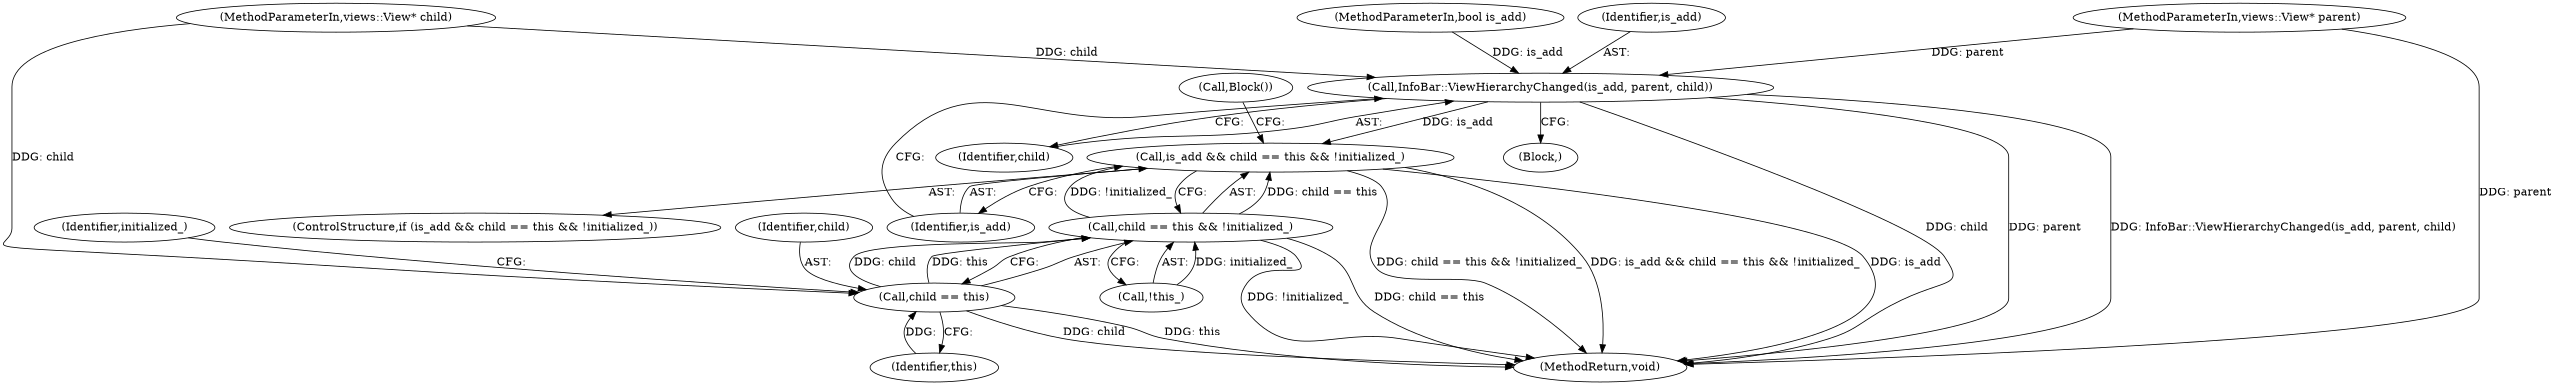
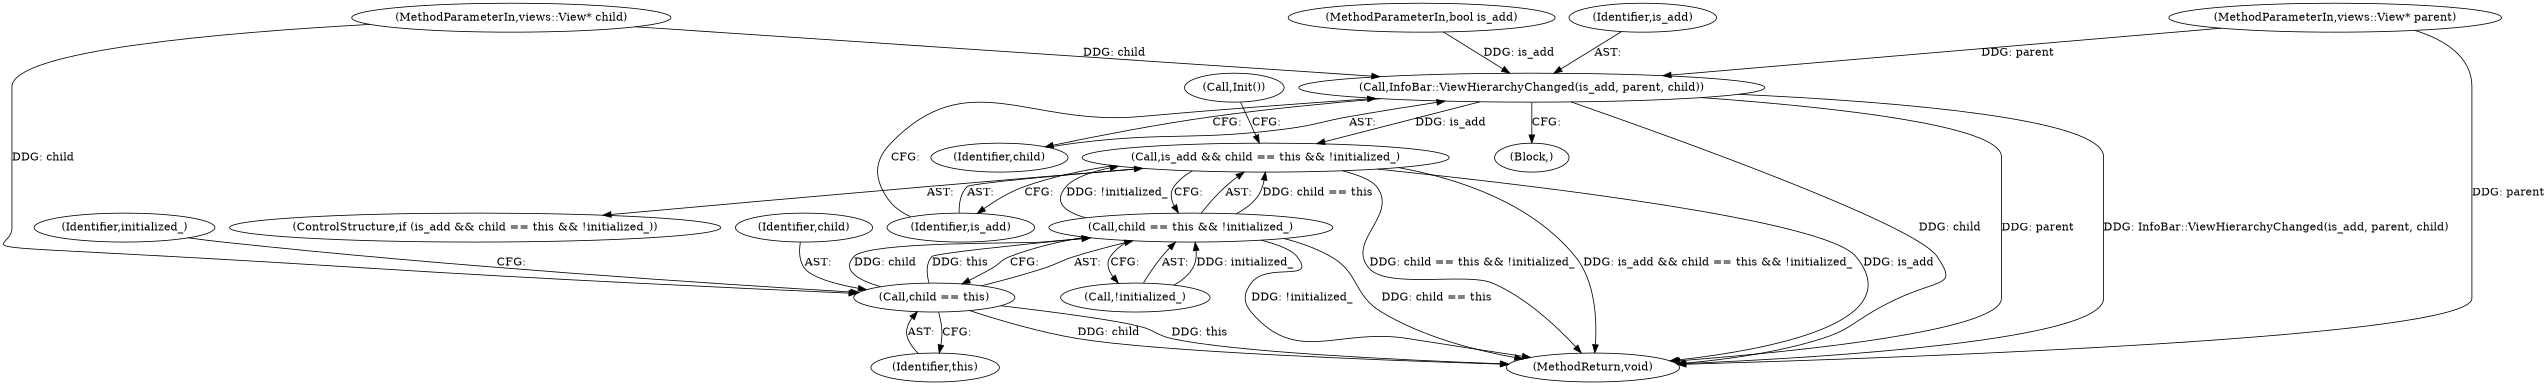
node "(Call,Block())": label "(Call,Block())" -> "(Call,Init())"
node "(Call,!this_)": label "(Call,!this_)" -> "(Call,!initialized_)"
edge "(Identifier,this)" -> "(Call,child == this)": label "DDG: " -> "AST: "
